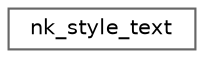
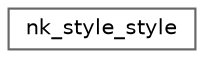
node "nk_style_text": label "nk_style_text" -> "nk_style_style"
